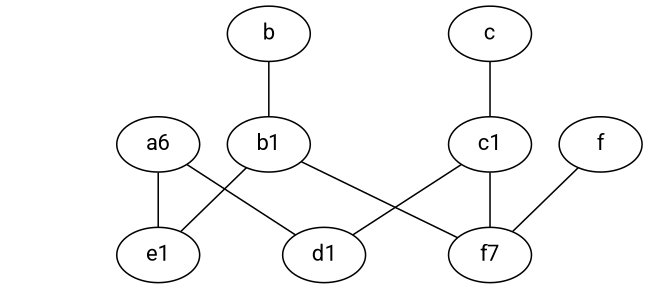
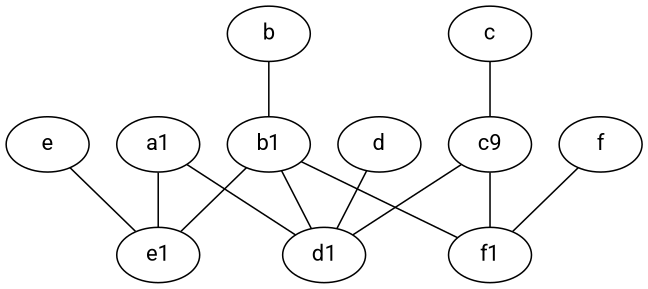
node "e": added
node "a6": label "a6" -> "a1"
node "d": added
node "c1": label "c1" -> "c9"
edge "b1" -- "d1": added
node "f7": label "f7" -> "f1"
